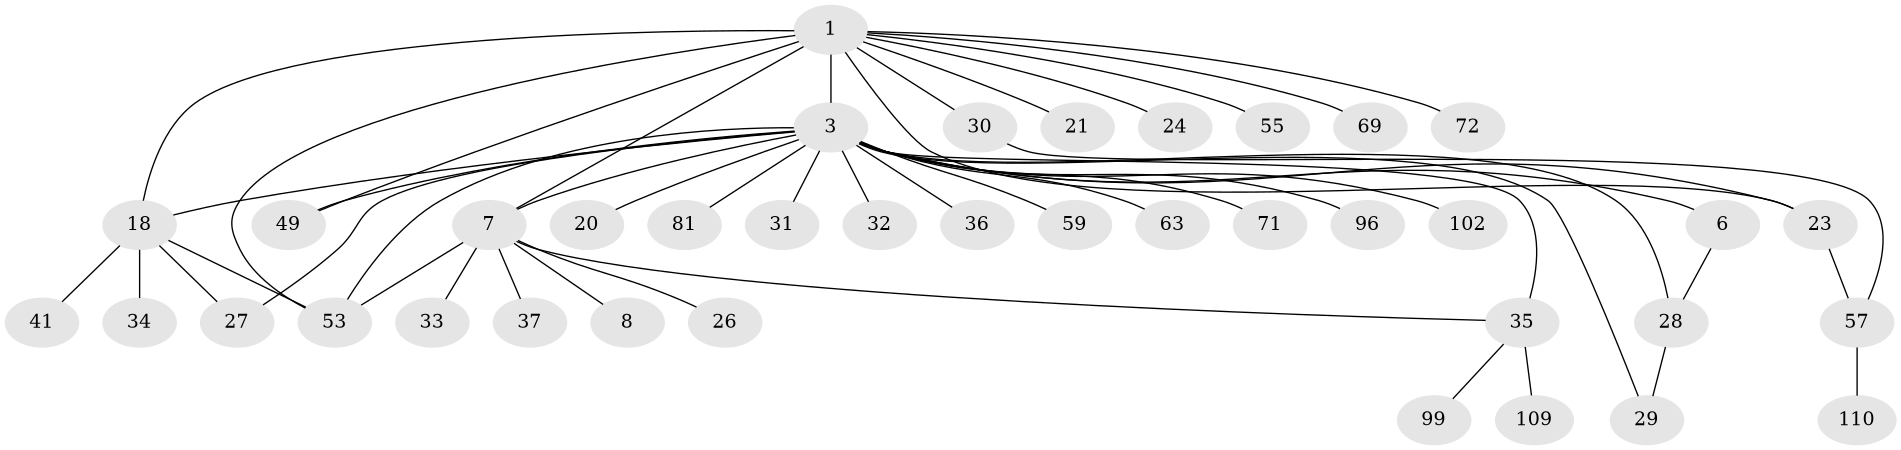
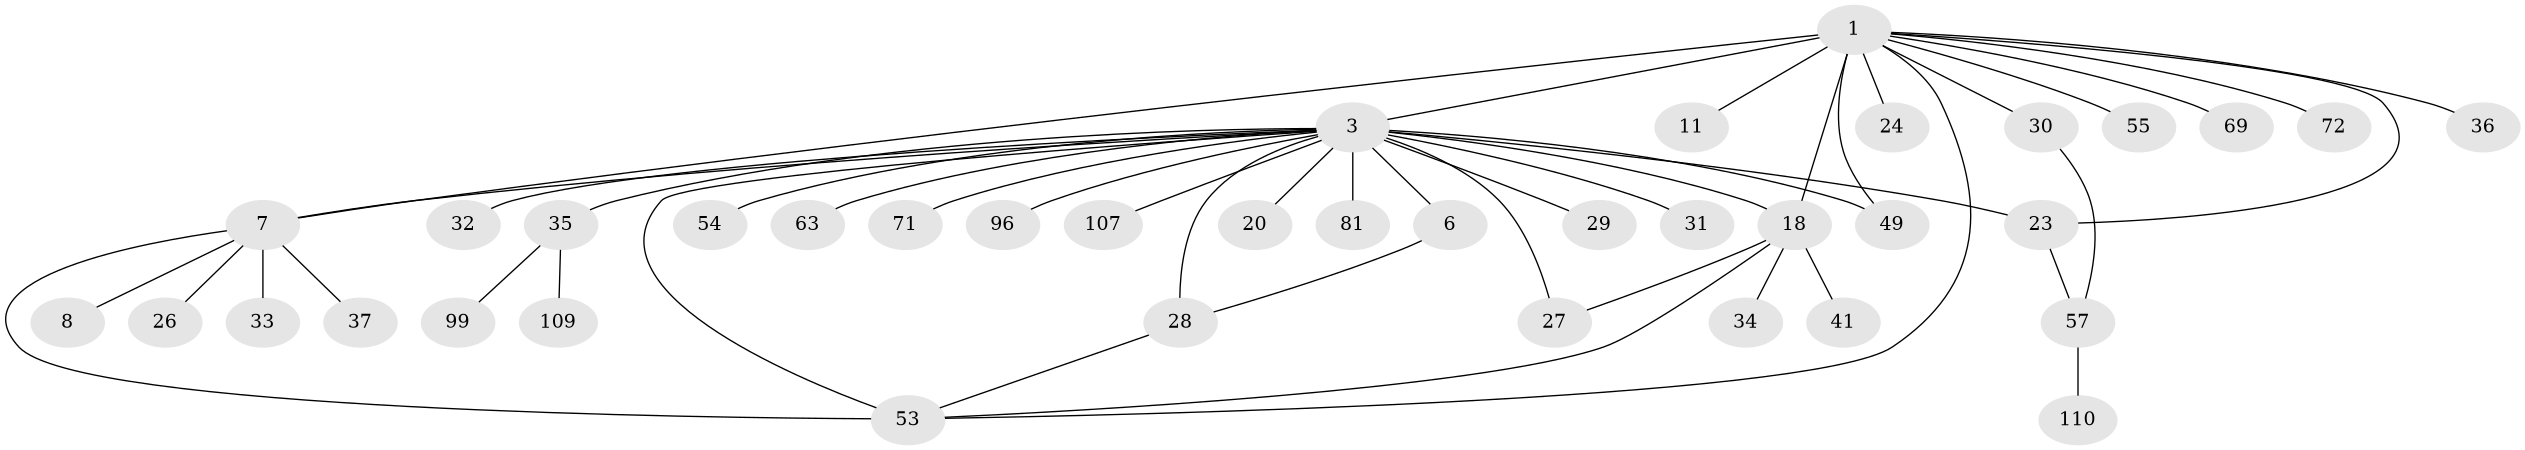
node "21": label "21" -> "11"
edge "3" -- "36": now "1" -- "36"
node "59": label "59" -> "54"
node "102": label "102" -> "107"
edge "7" -- "35": removed
edge "28" -- "29": now "28" -- "53"
